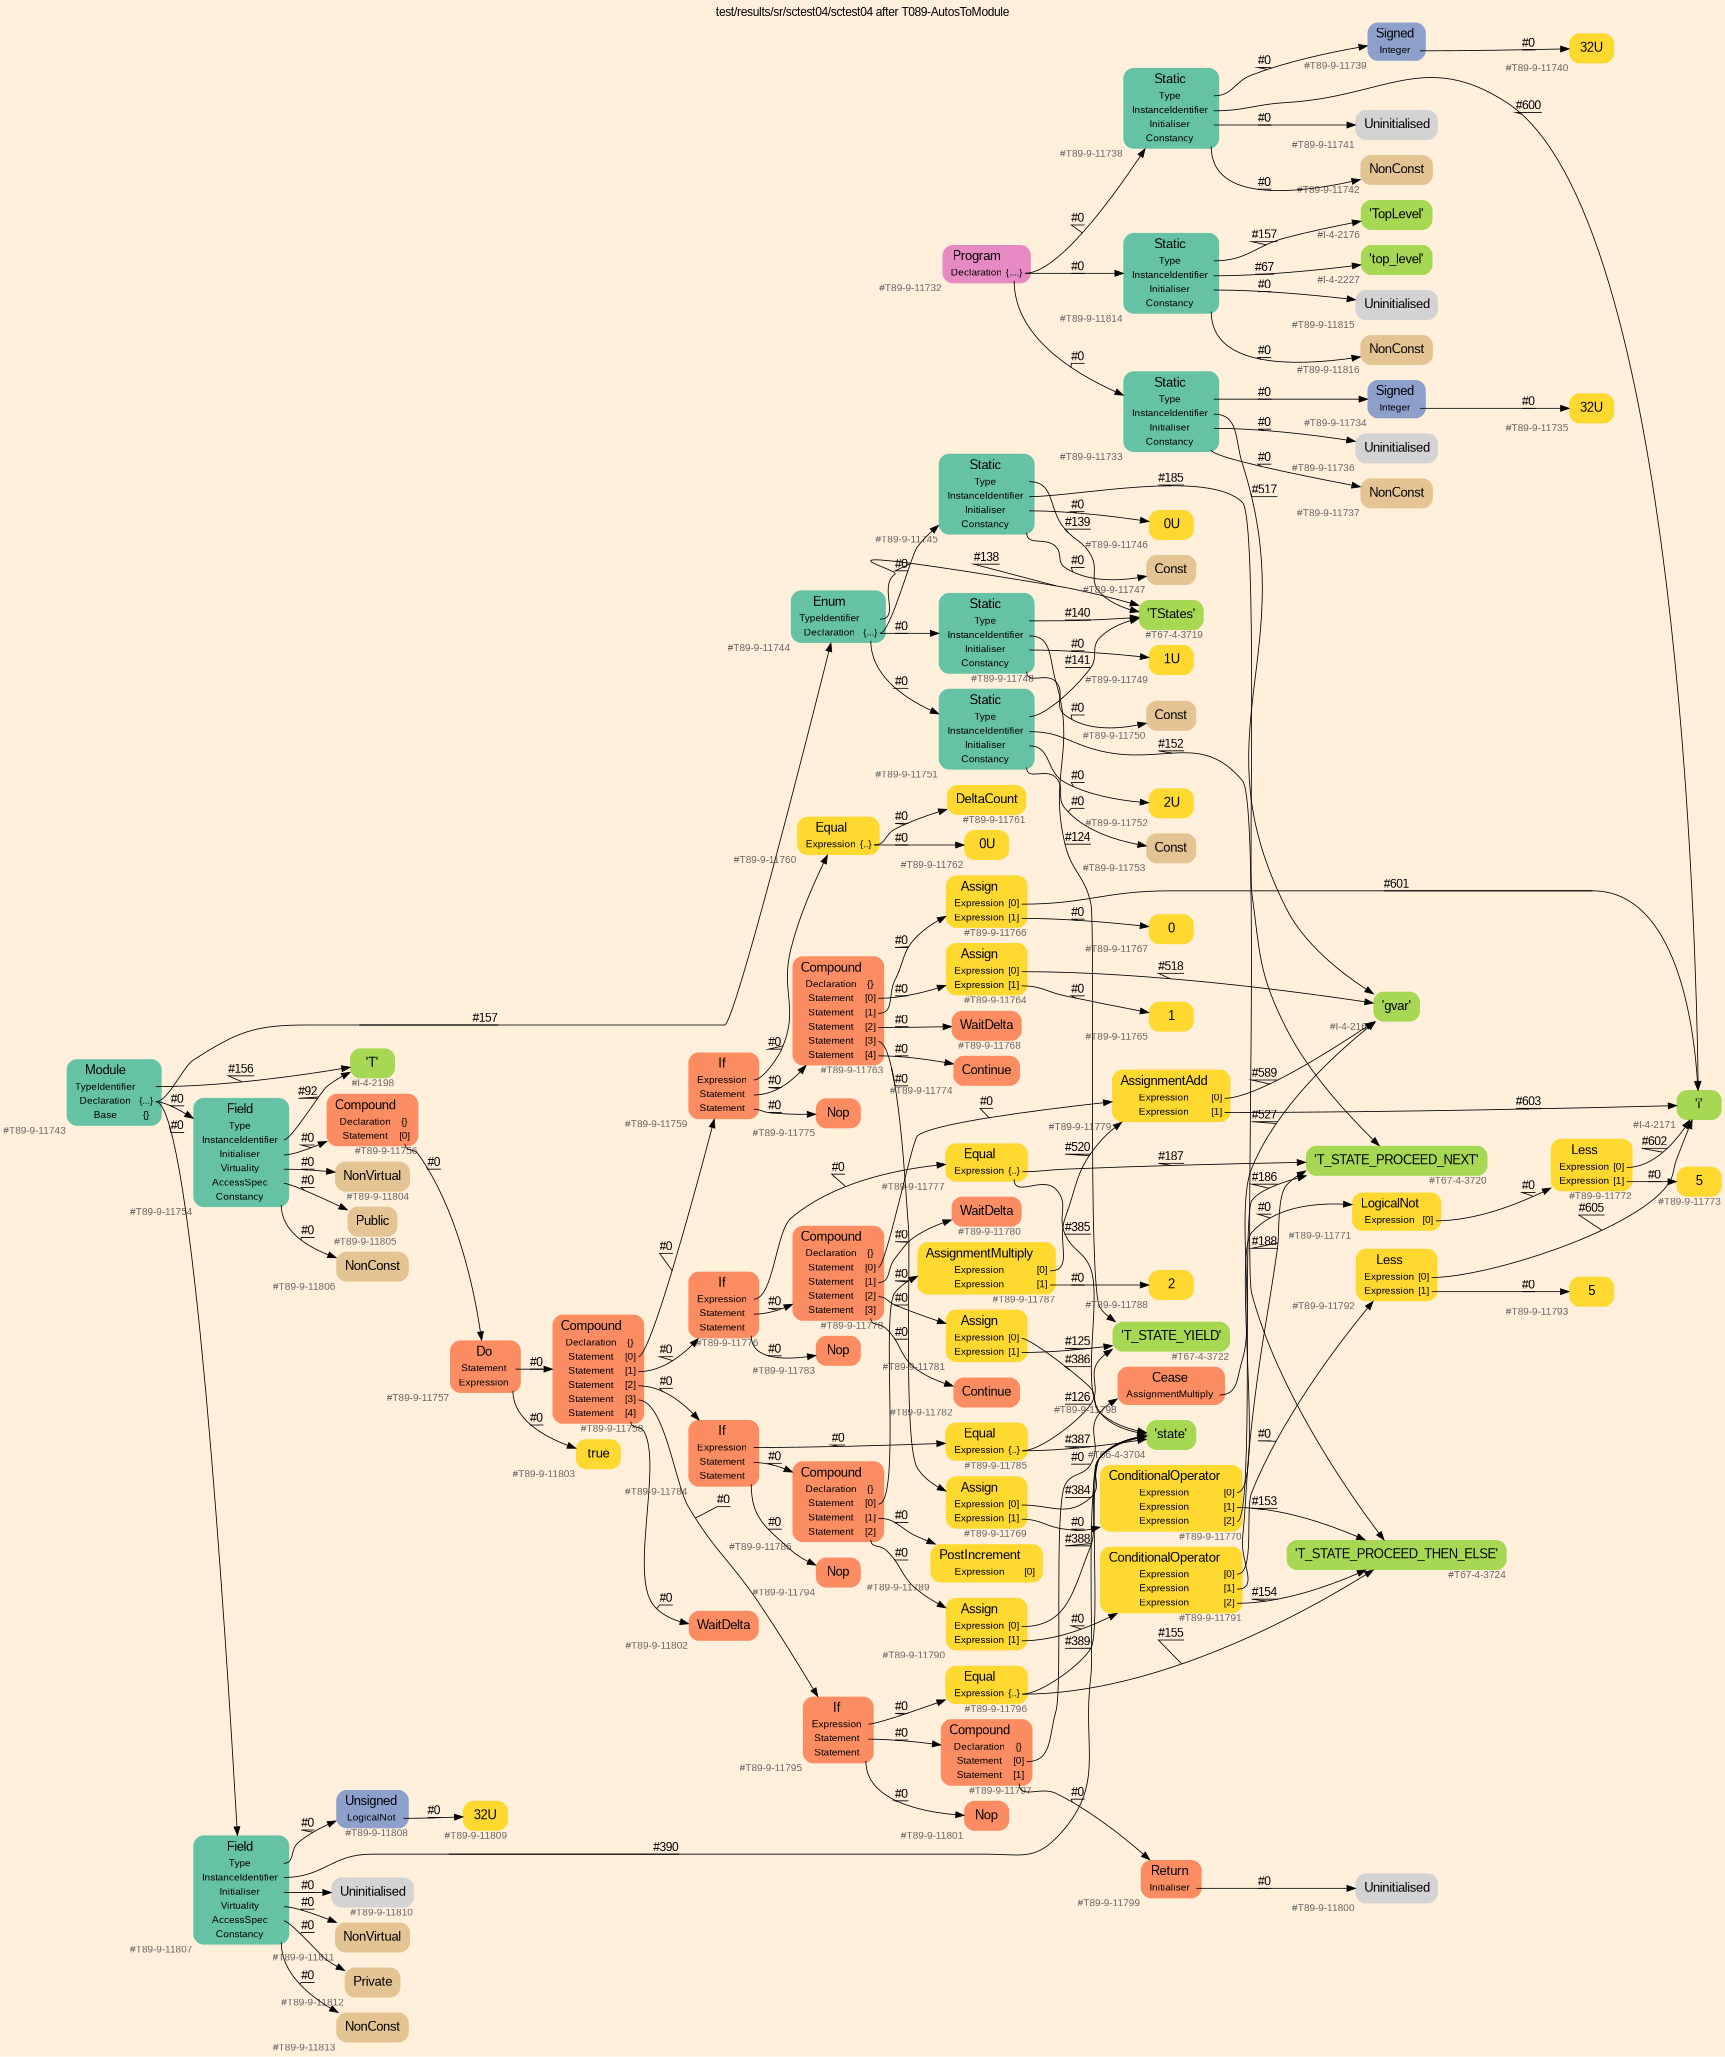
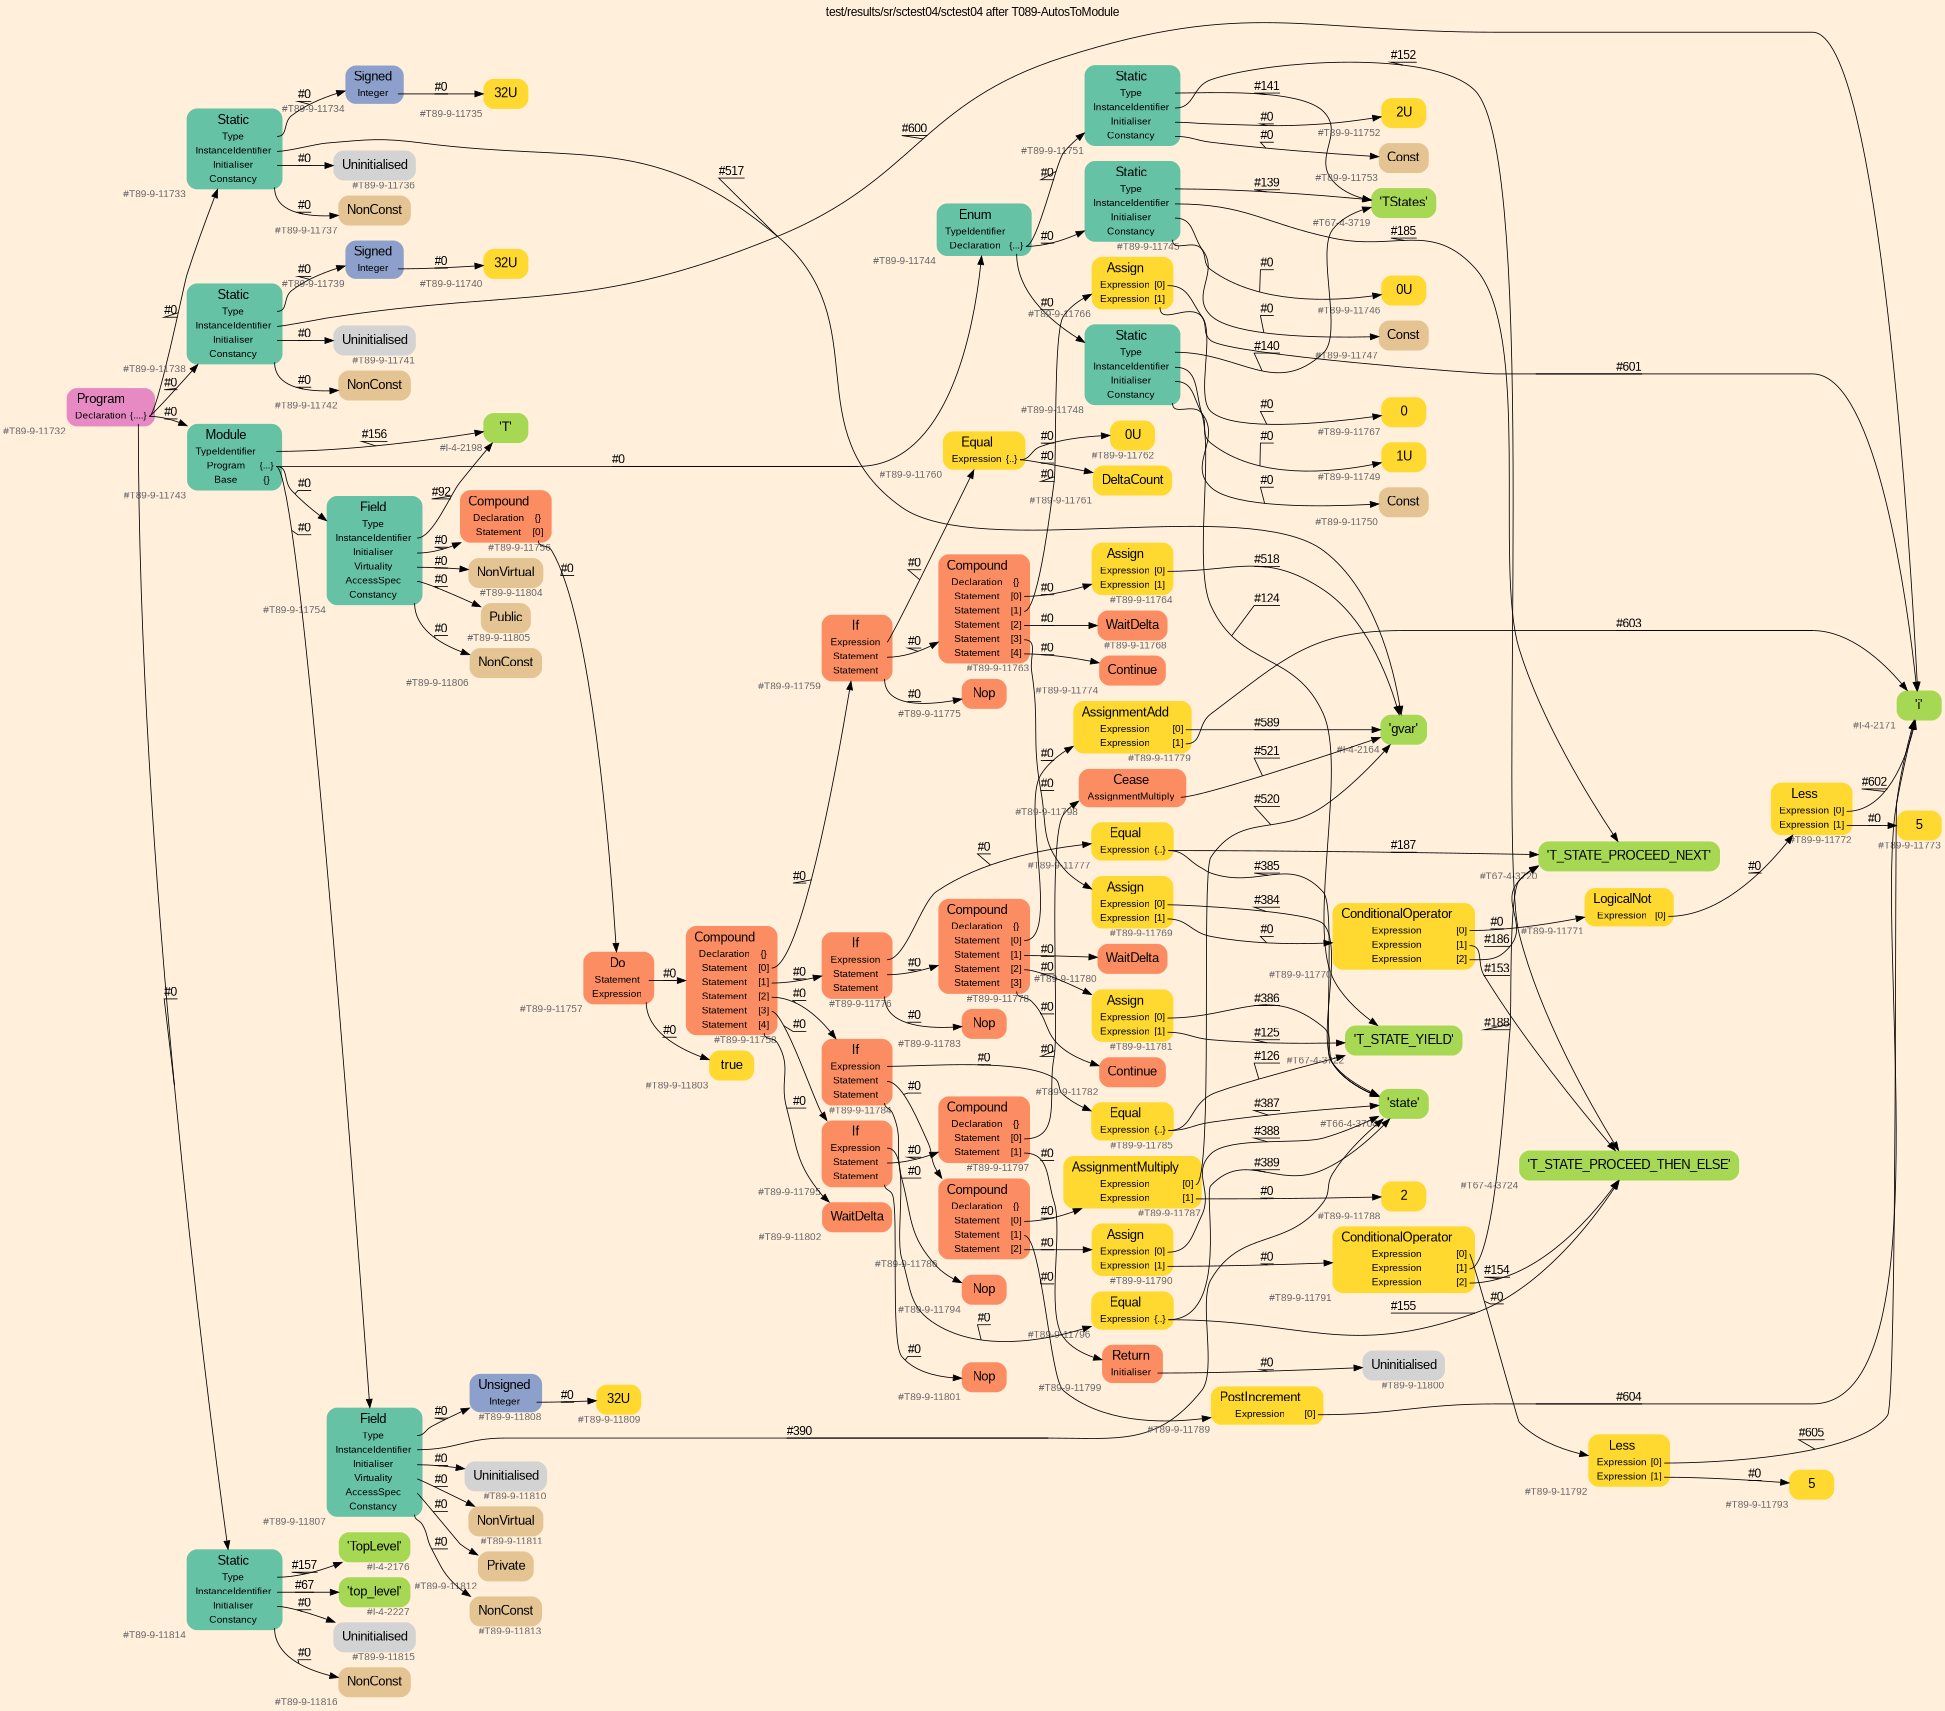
edge "Program" -> "Module": added, label "#0"
edge "Enum" -> "'TStates'": removed, label "#138"
node "1": removed
edge "Module" -> "Enum": label "#157" -> "#0"
node "Module": text "Declaration" -> "Program"
edge "Cease" -> "'gvar'": label "#527" -> "#521"
edge "AssignmentMultiply" -> "AssignmentAdd": now "AssignmentMultiply" -> "'gvar'"
edge "PostIncrement" -> "'i'": added, label "#604"
node "Unsigned": text "LogicalNot" -> "Integer"
